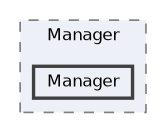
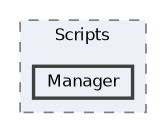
cluster "Manager": label "Manager" -> "Scripts"
